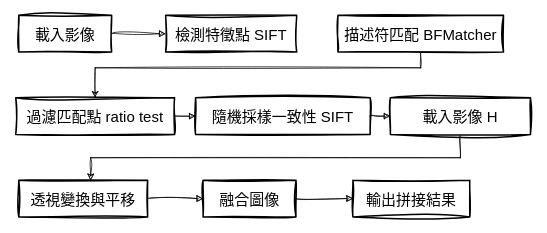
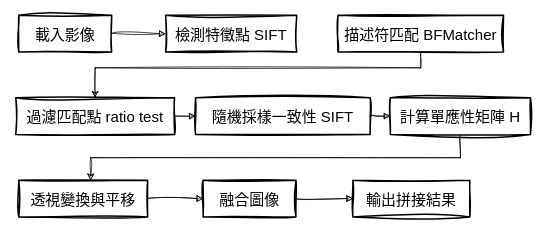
node "載入影像 H": label "載入影像 H" -> "計算單應性矩陣 H"
